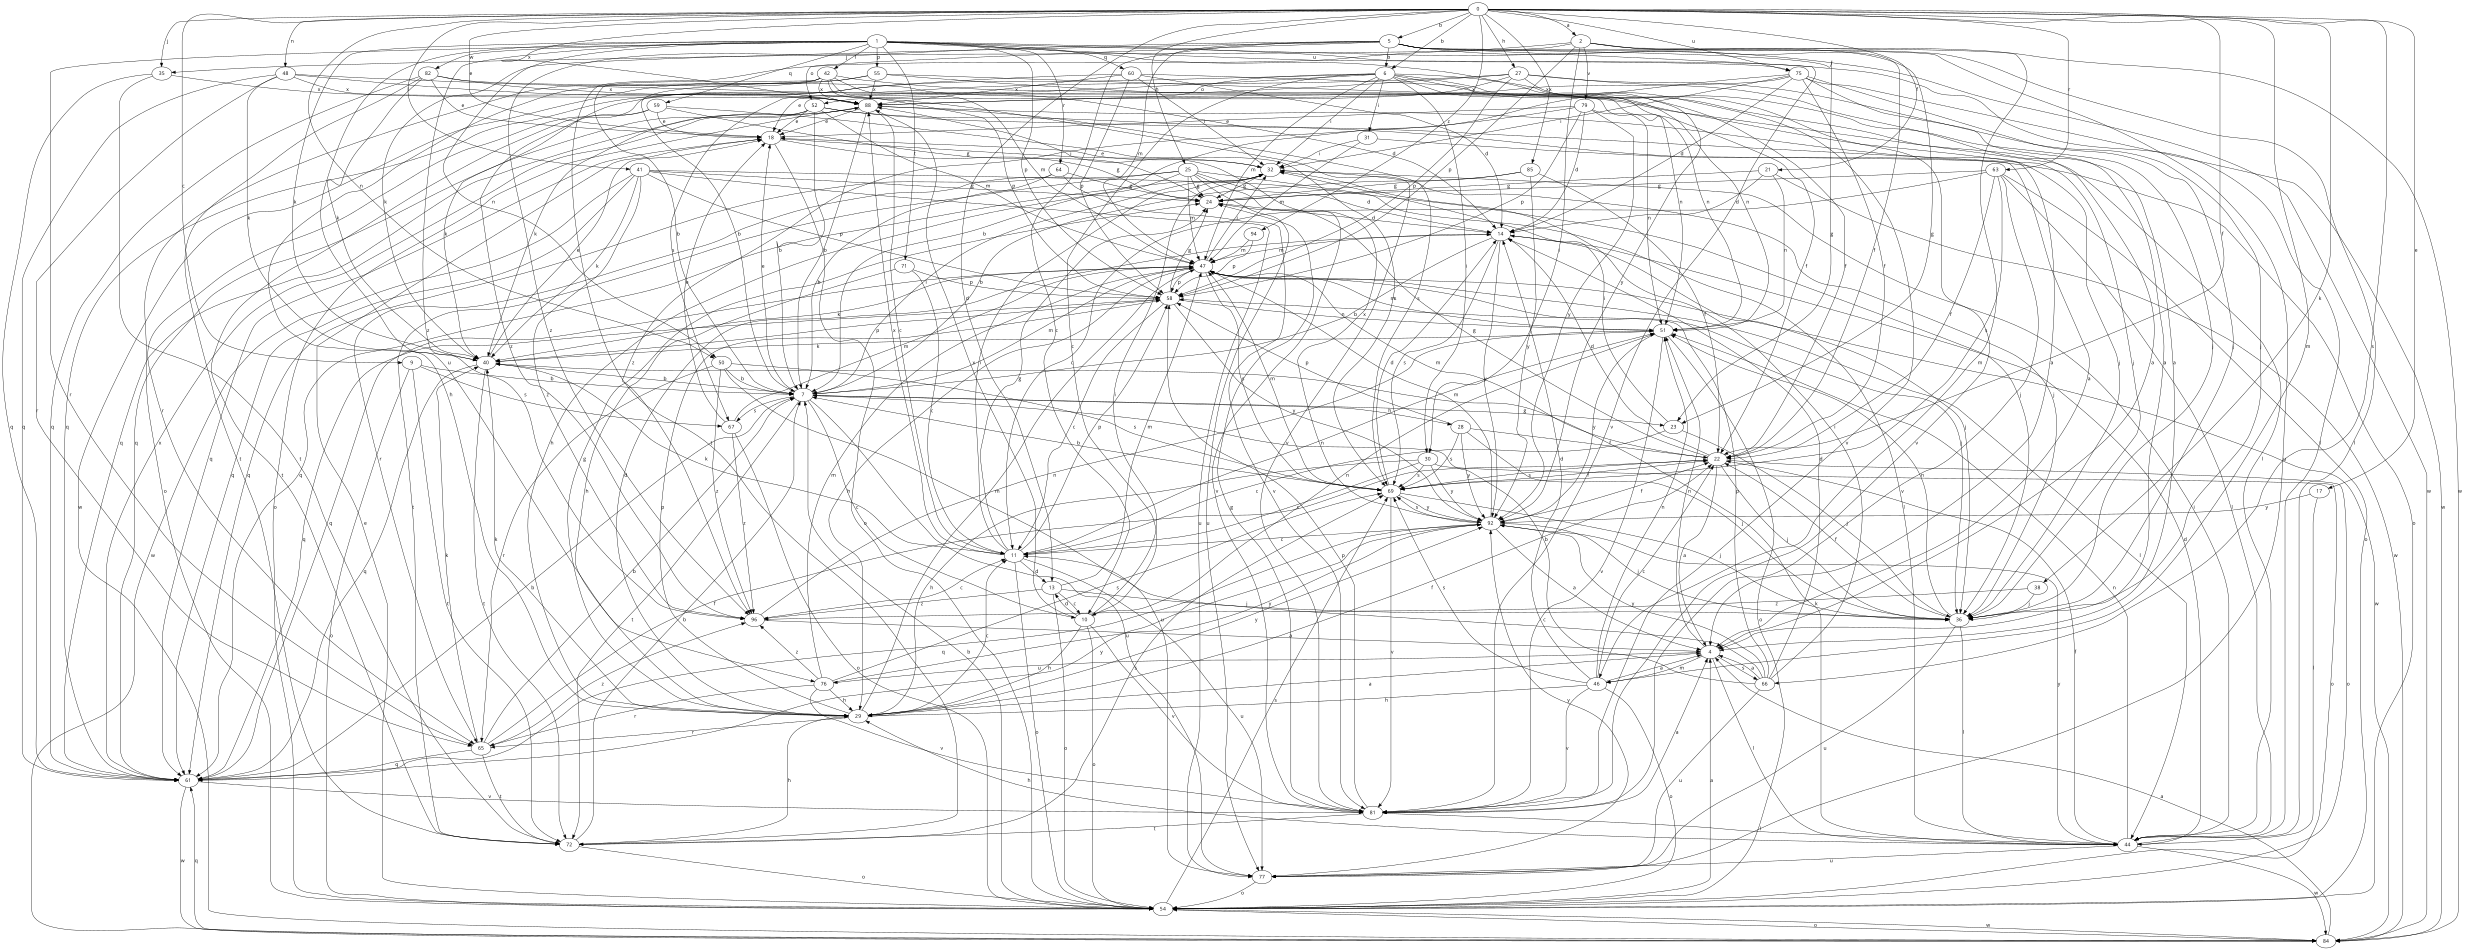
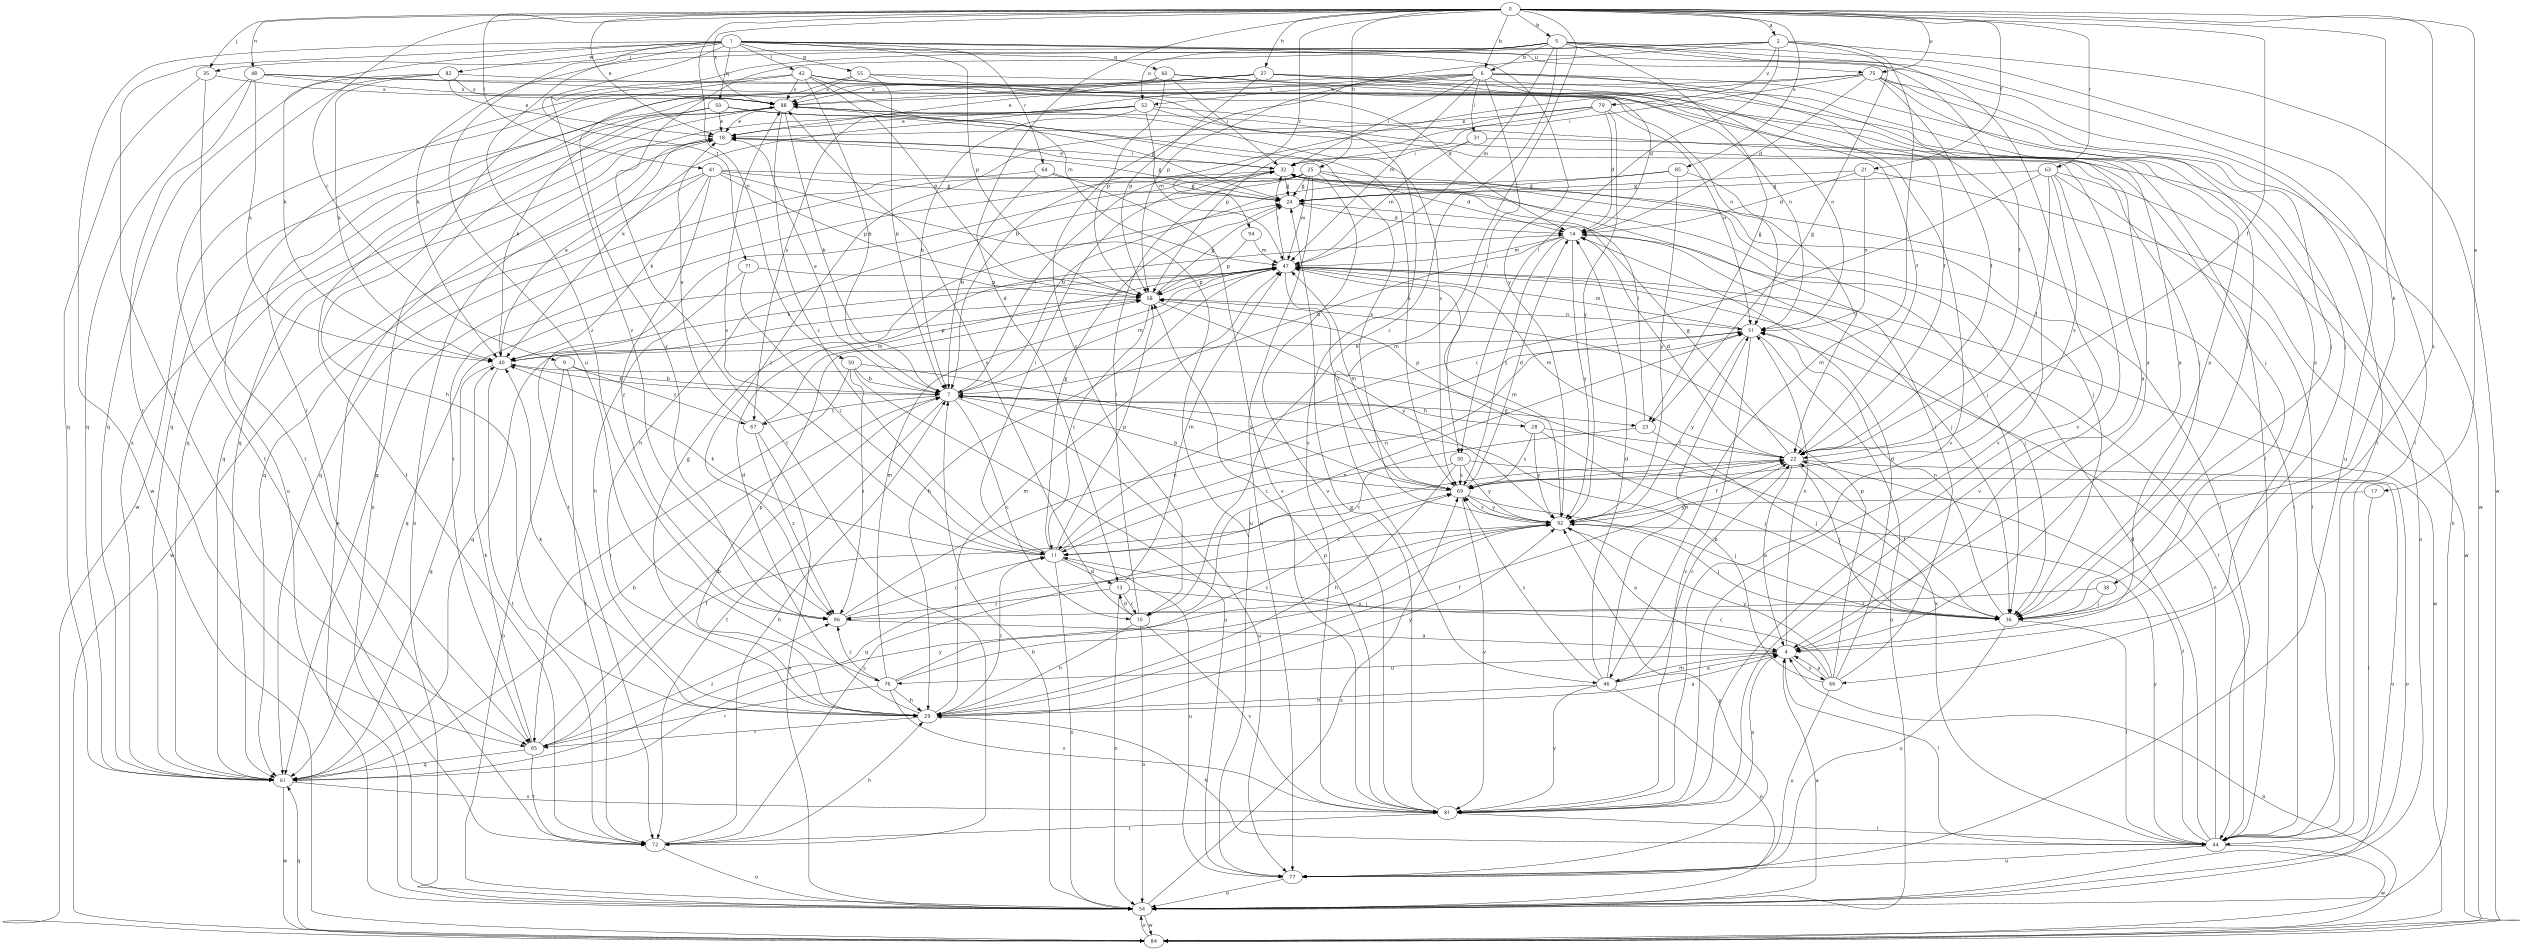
edge "1" -> "50": removed, label "n"
